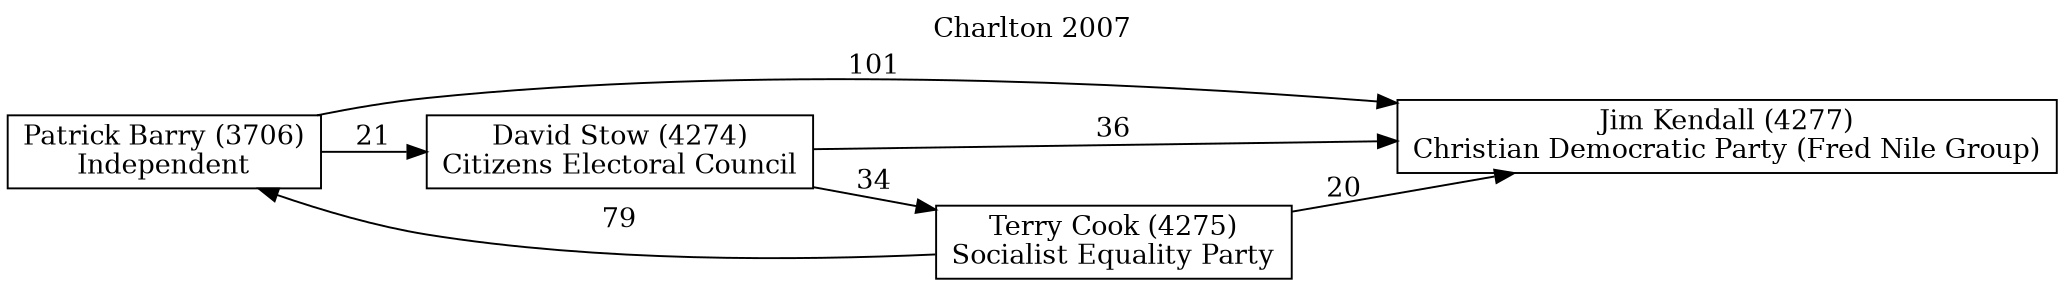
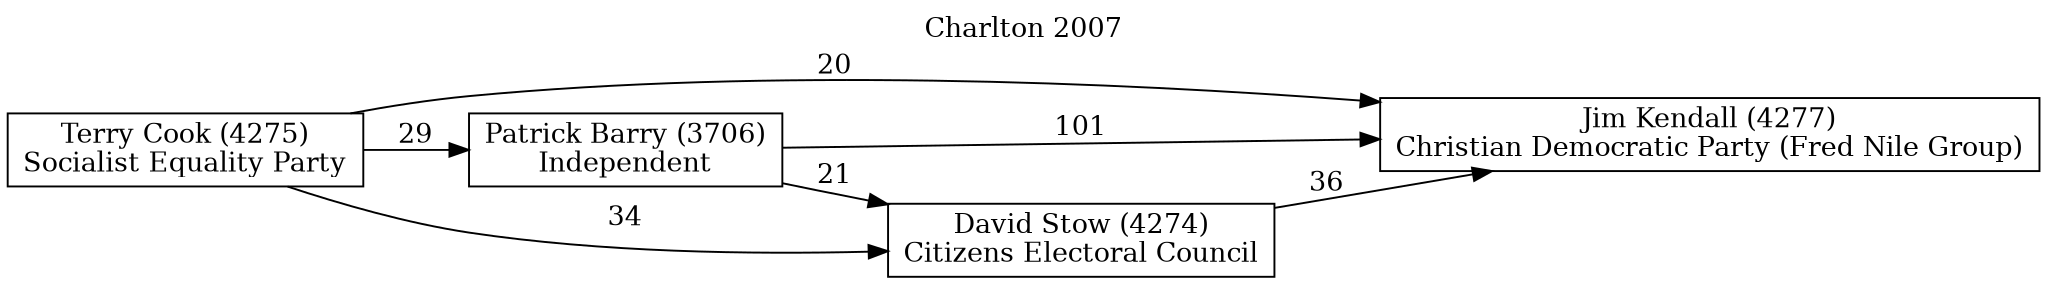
edge "David Stow (4274) Citizens Electoral Council" -> "Terry Cook (4275) Socialist Equality Party": reversed
edge "Terry Cook (4275) Socialist Equality Party" -> "Patrick Barry (3706) Independent": label "79" -> "29"
